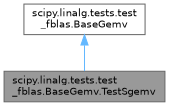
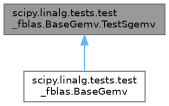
edge "scipy.linalg.tests.test _fblas.BaseGemv.TestSgemv" -> "scipy.linalg.tests.test _fblas.BaseGemv": reversed
